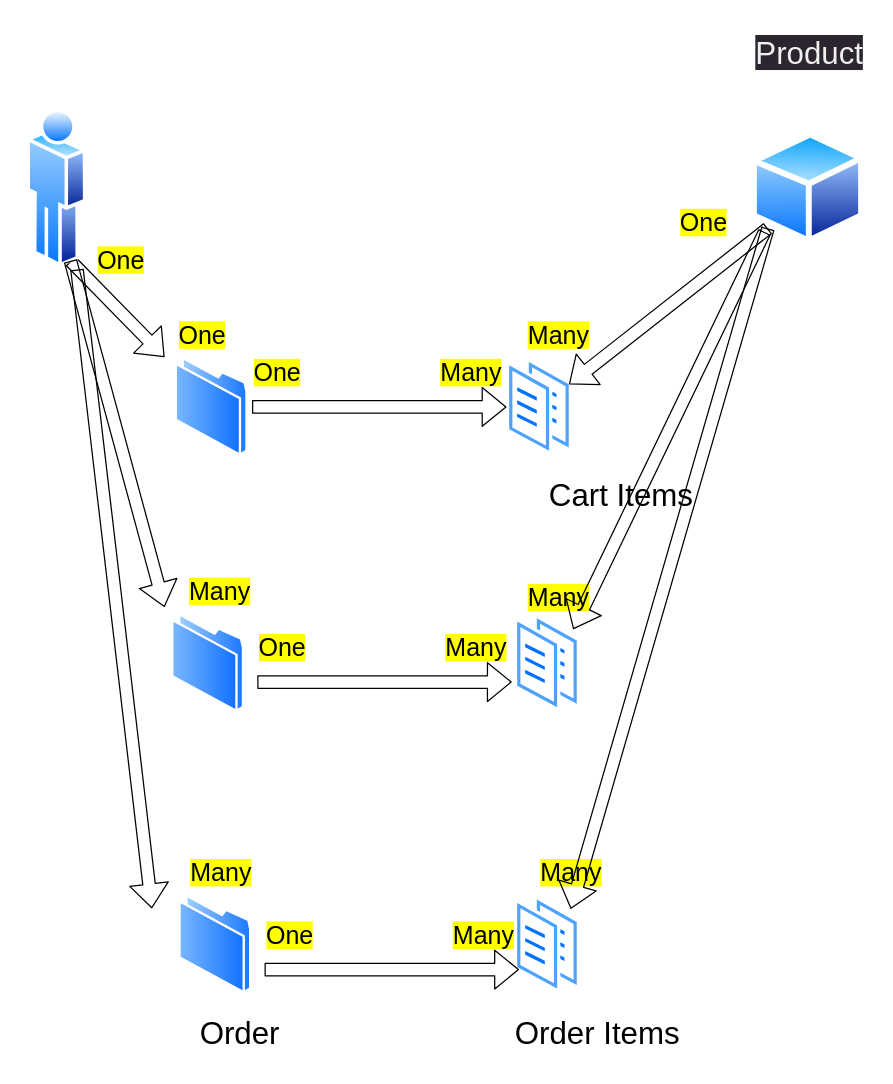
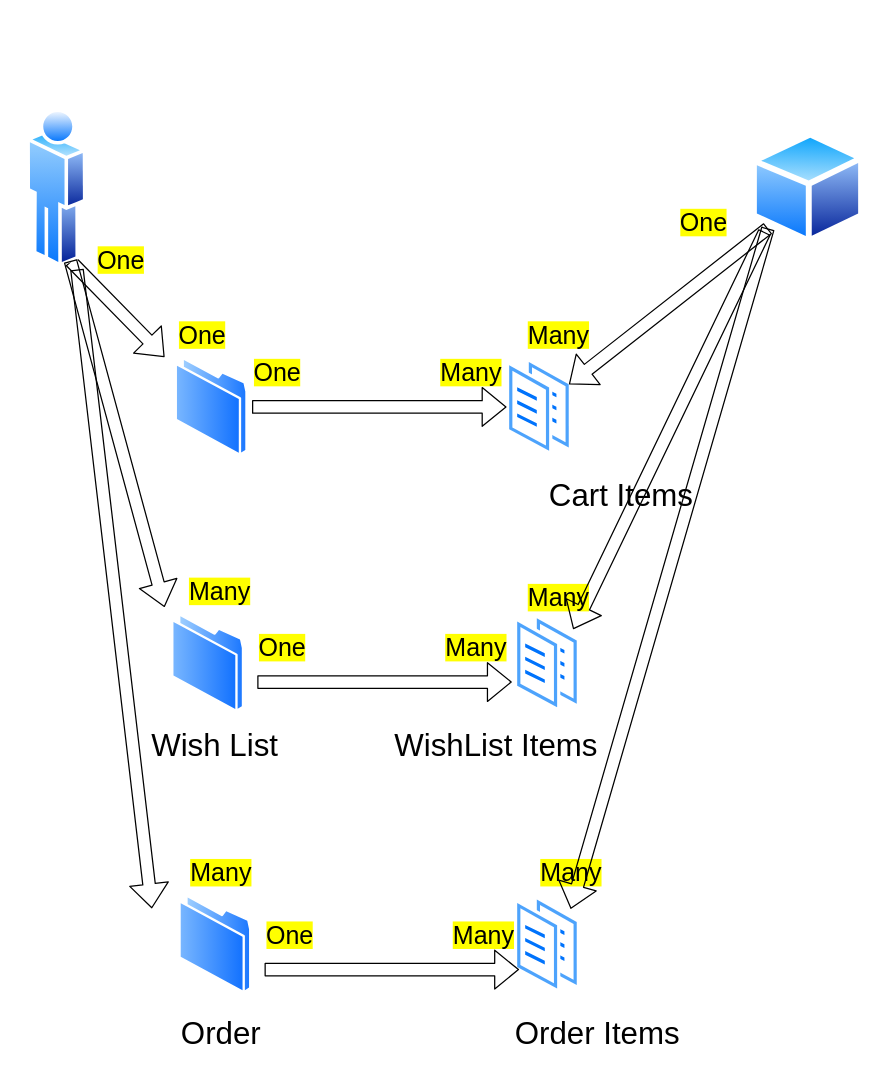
node "Product": removed
node "Wish List": added
node "WishList Items": added
node "Order": moved (239, 1032) -> (221, 1032)
